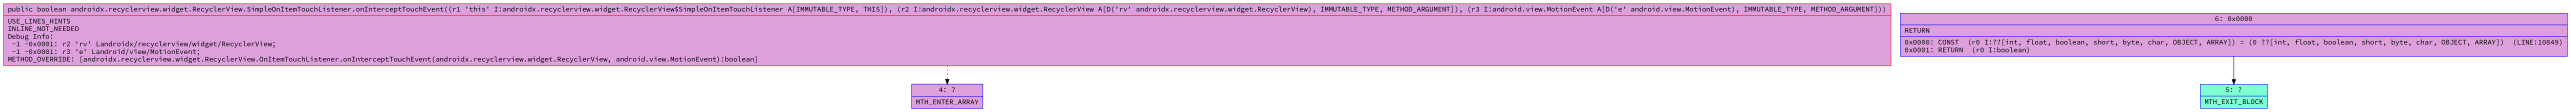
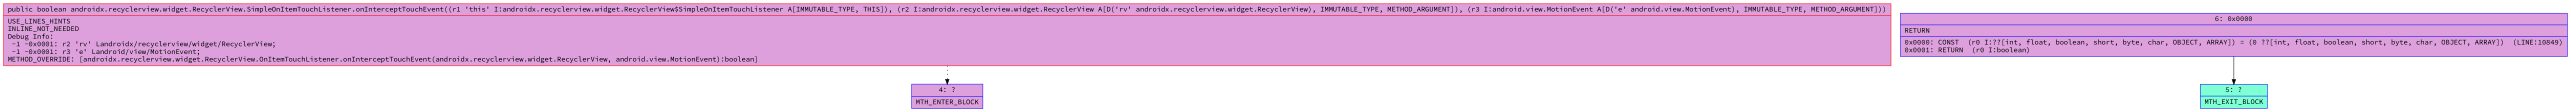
node "4: ?": text "MTH_ENTER_ARRAY" -> "MTH_ENTER_BLOCK"
